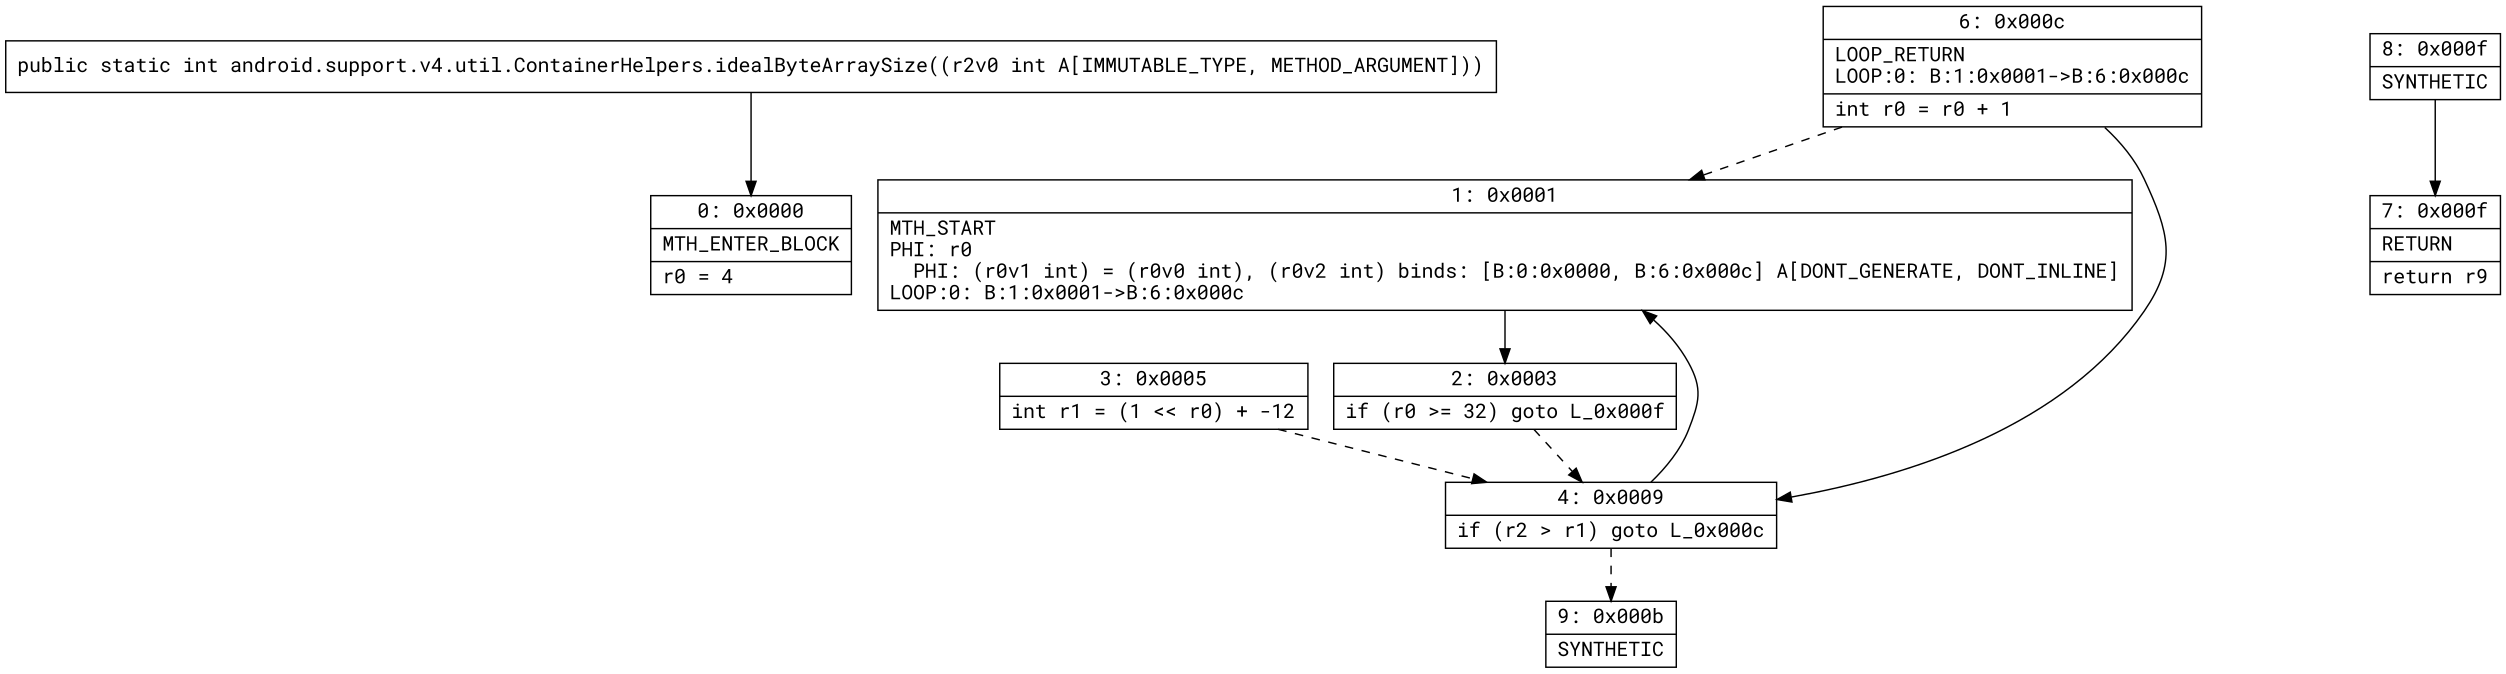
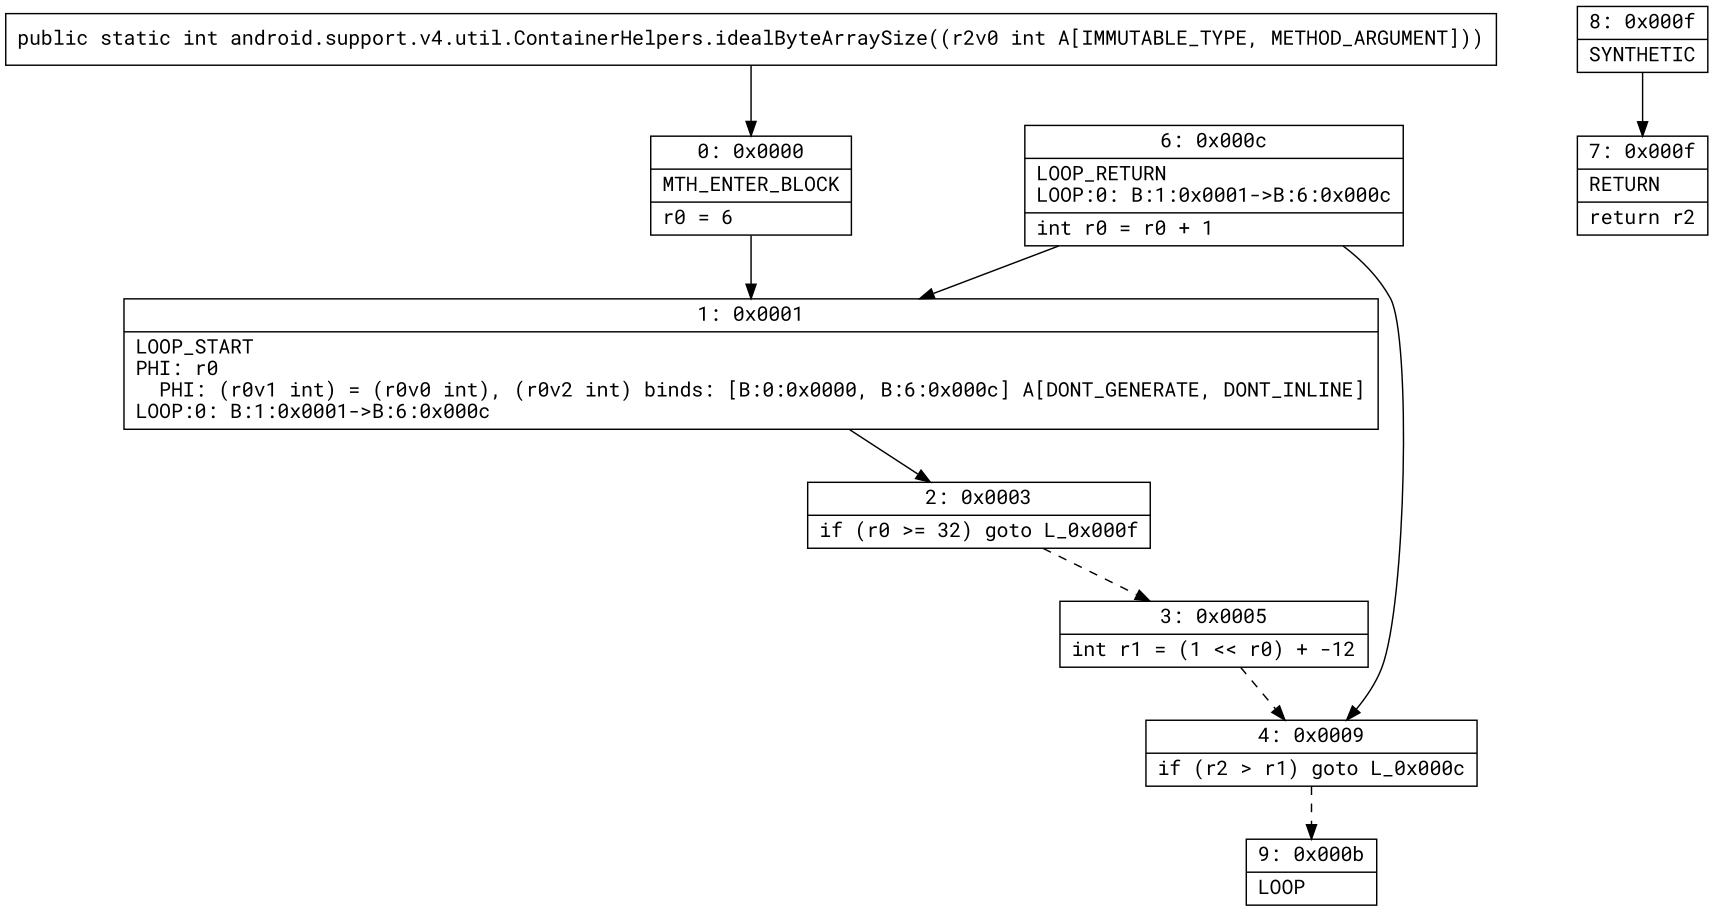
edge "6: 0x000c" -> "1: 0x0001": style dashed -> solid
node "1: 0x0001": text "MTH_START" -> "LOOP_START"
node "0: 0x0000": text "r0 = 4" -> "r0 = 6"
node "7: 0x000f": text "return r9" -> "return r2"
edge "4: 0x0009" -> "1: 0x0001": now "0: 0x0000" -> "1: 0x0001"
edge "2: 0x0003" -> "4: 0x0009": now "2: 0x0003" -> "3: 0x0005"
node "9: 0x000b": text "SYNTHETIC" -> "LOOP"
